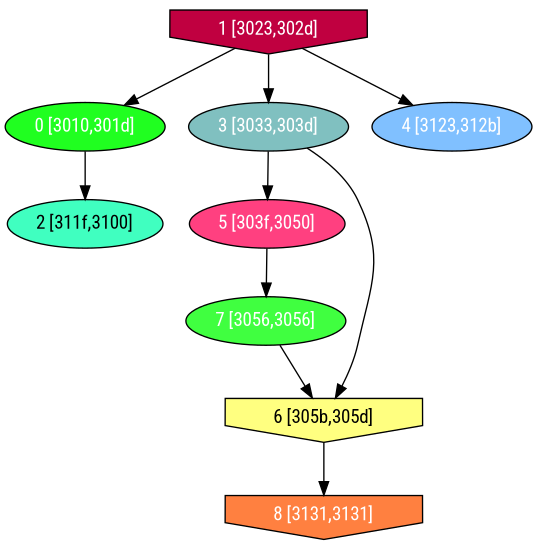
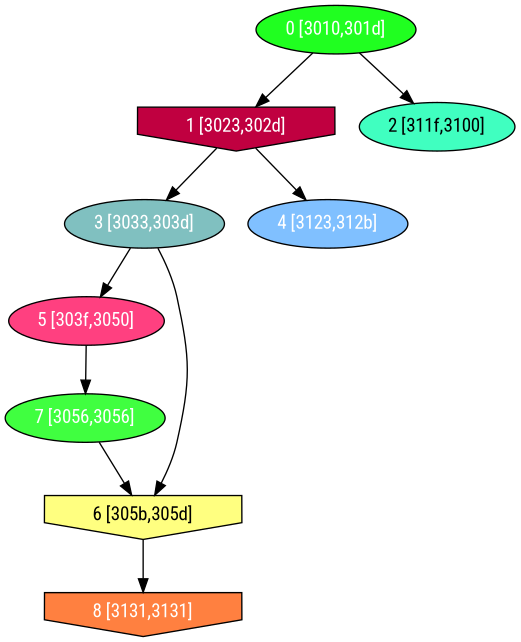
edge "1 [3023,302d]" -> "0 [3010,301d]": reversed
